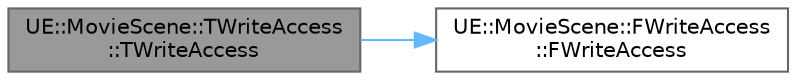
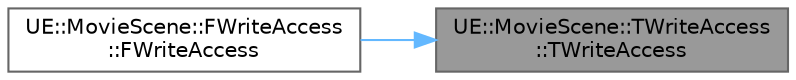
edge "UE::MovieScene::TWriteAccess ::TWriteAccess" -> "UE::MovieScene::FWriteAccess ::FWriteAccess": reversed
